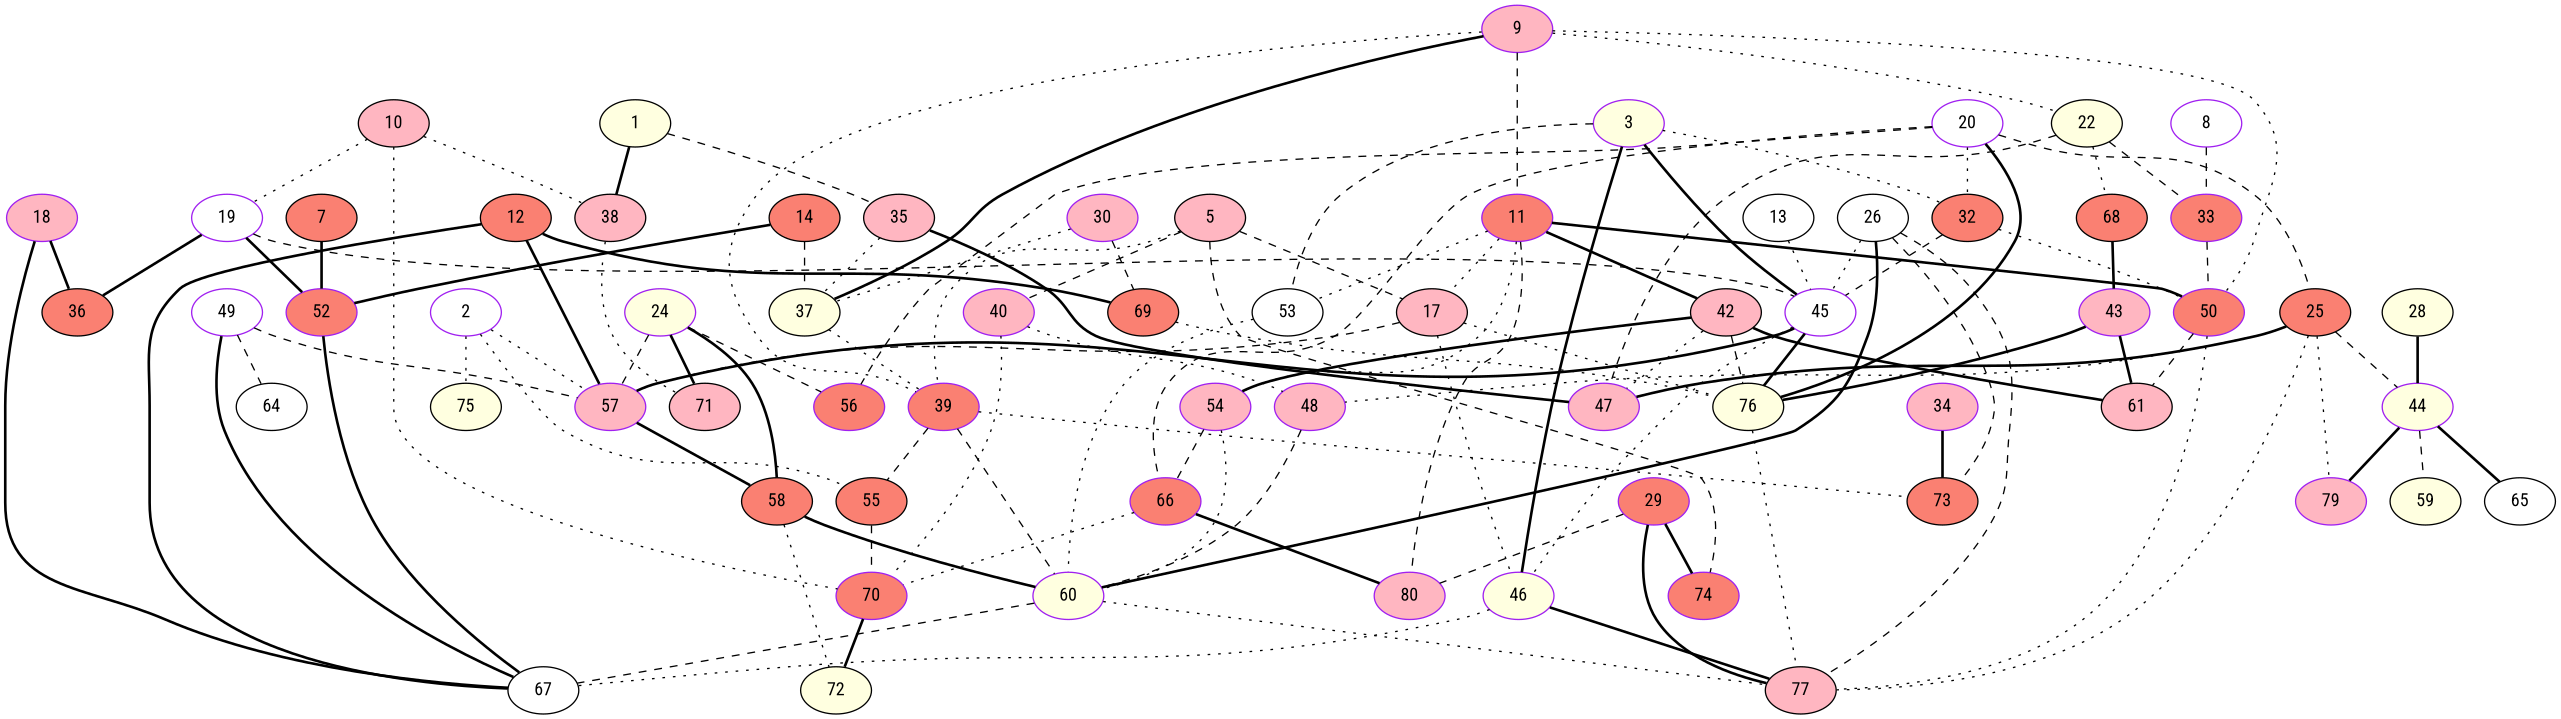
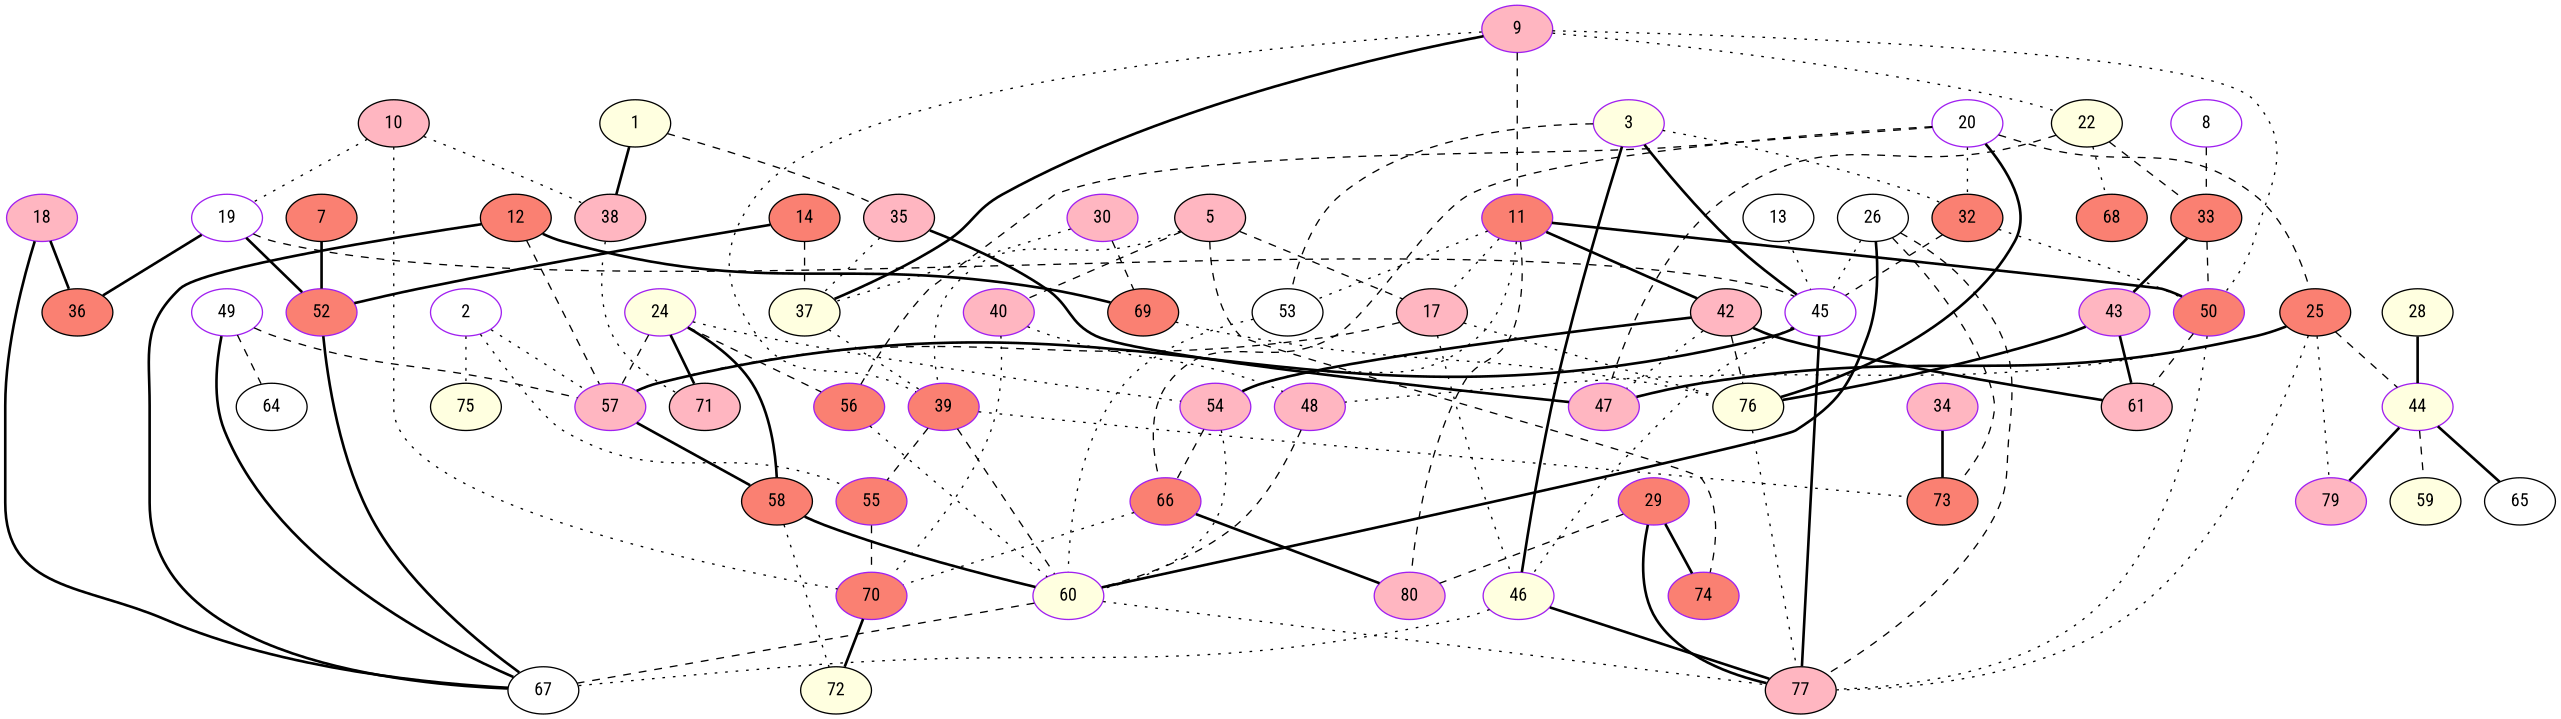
node "33": color purple -> black
edge "68" -- "43": now "33" -- "43"
edge "12" -- "57": style bold -> dashed
edge "45" -- "76": now "45" -- "77"
edge "24" -- "54": added
node "55": color black -> purple
edge "56" -- "60": added
